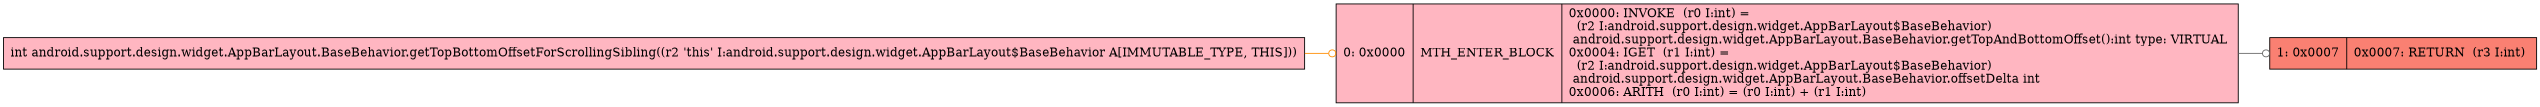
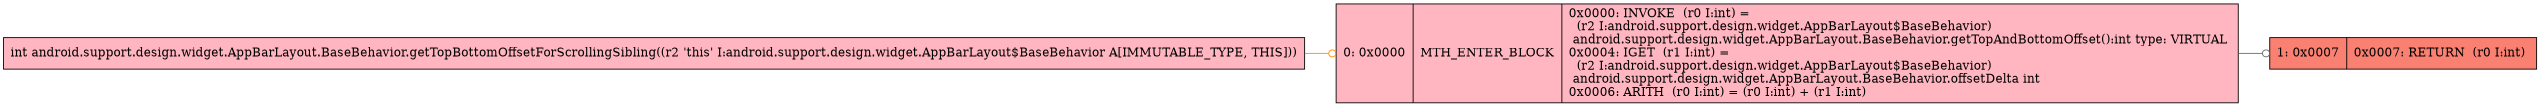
node "1: 0x0007": text "0x0007: RETURN  (r3 I:int)" -> "0x0007: RETURN  (r0 I:int)"
